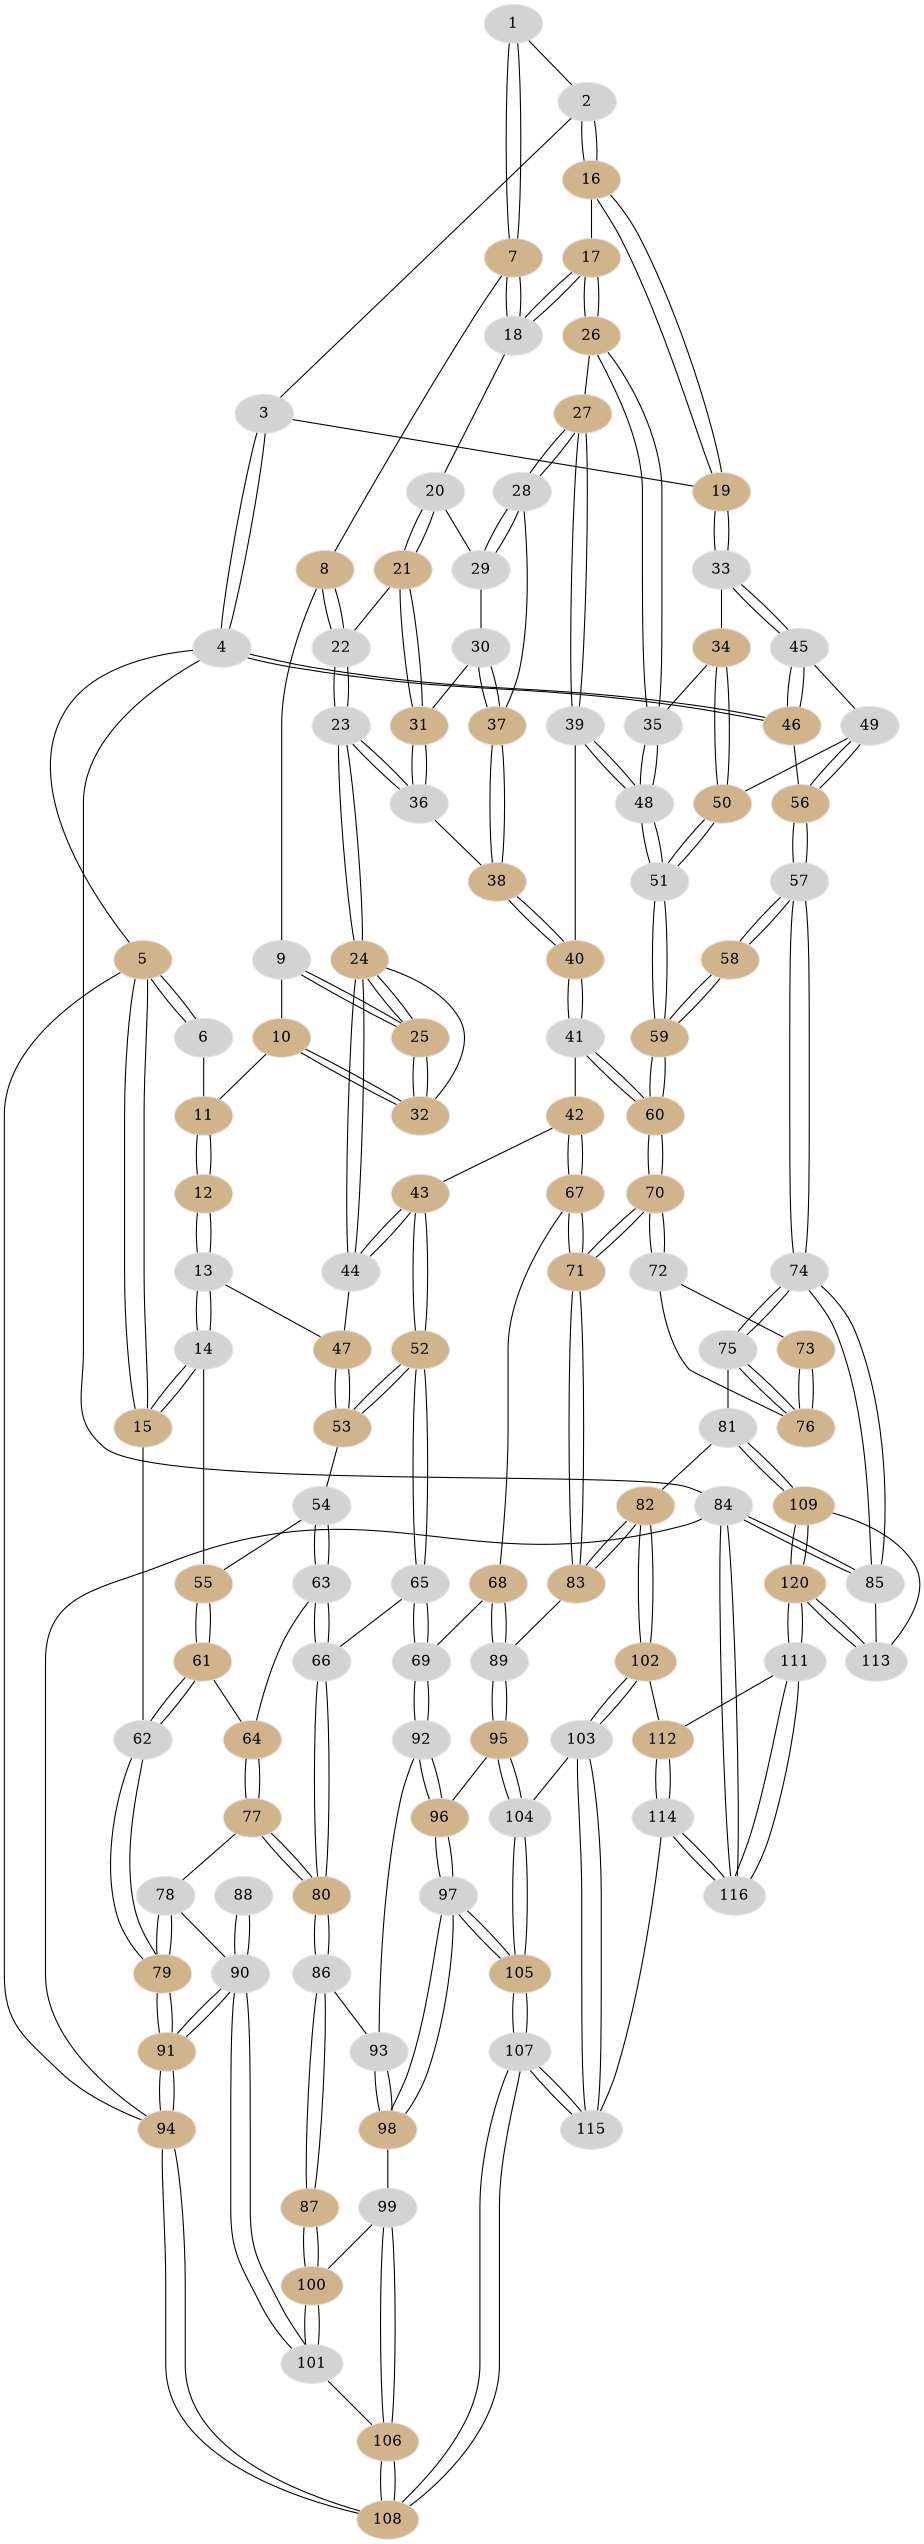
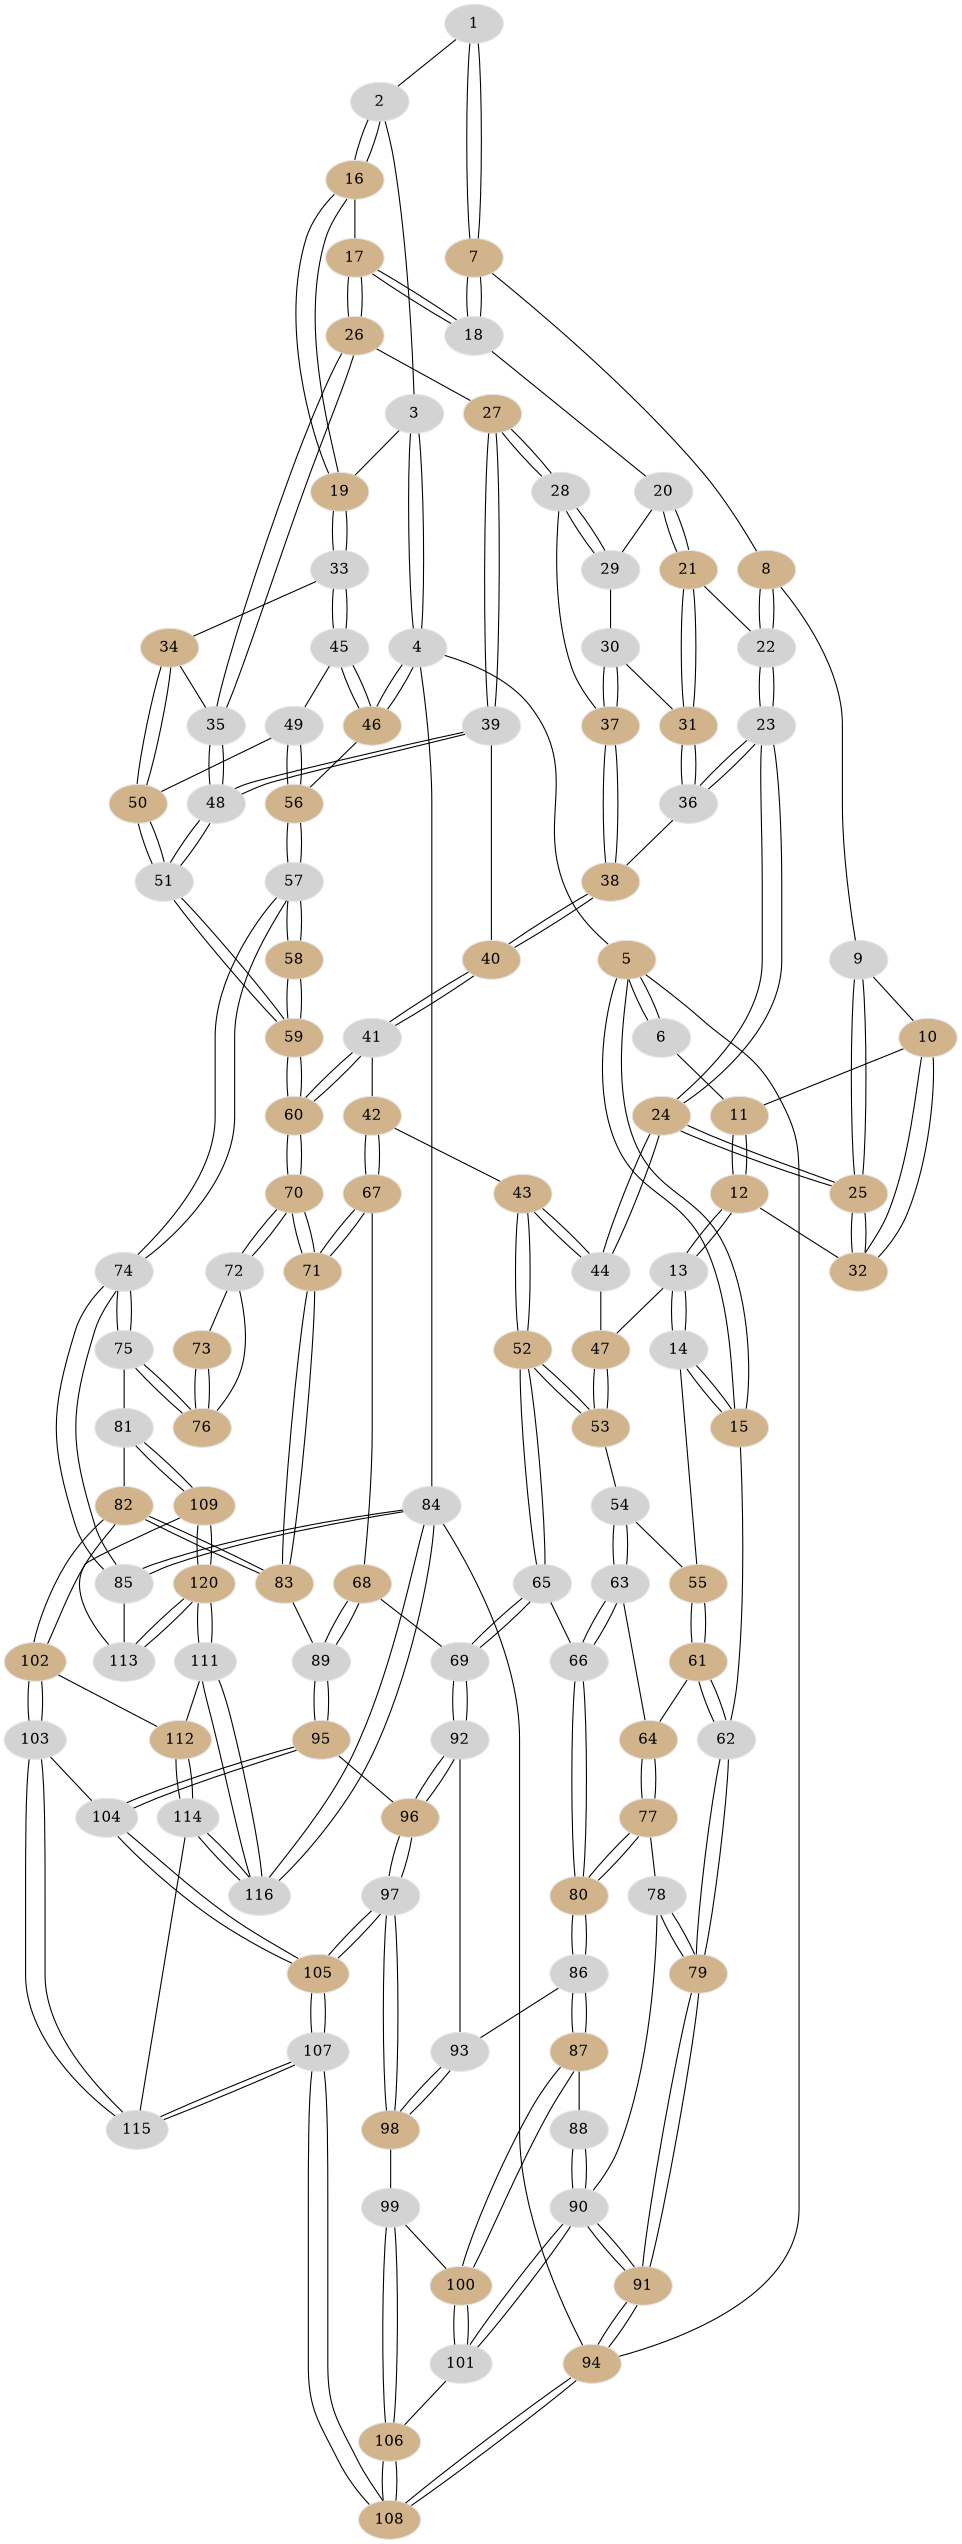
edge "24" -- "32": now "12" -- "32"
edge "87" -- "88": added
